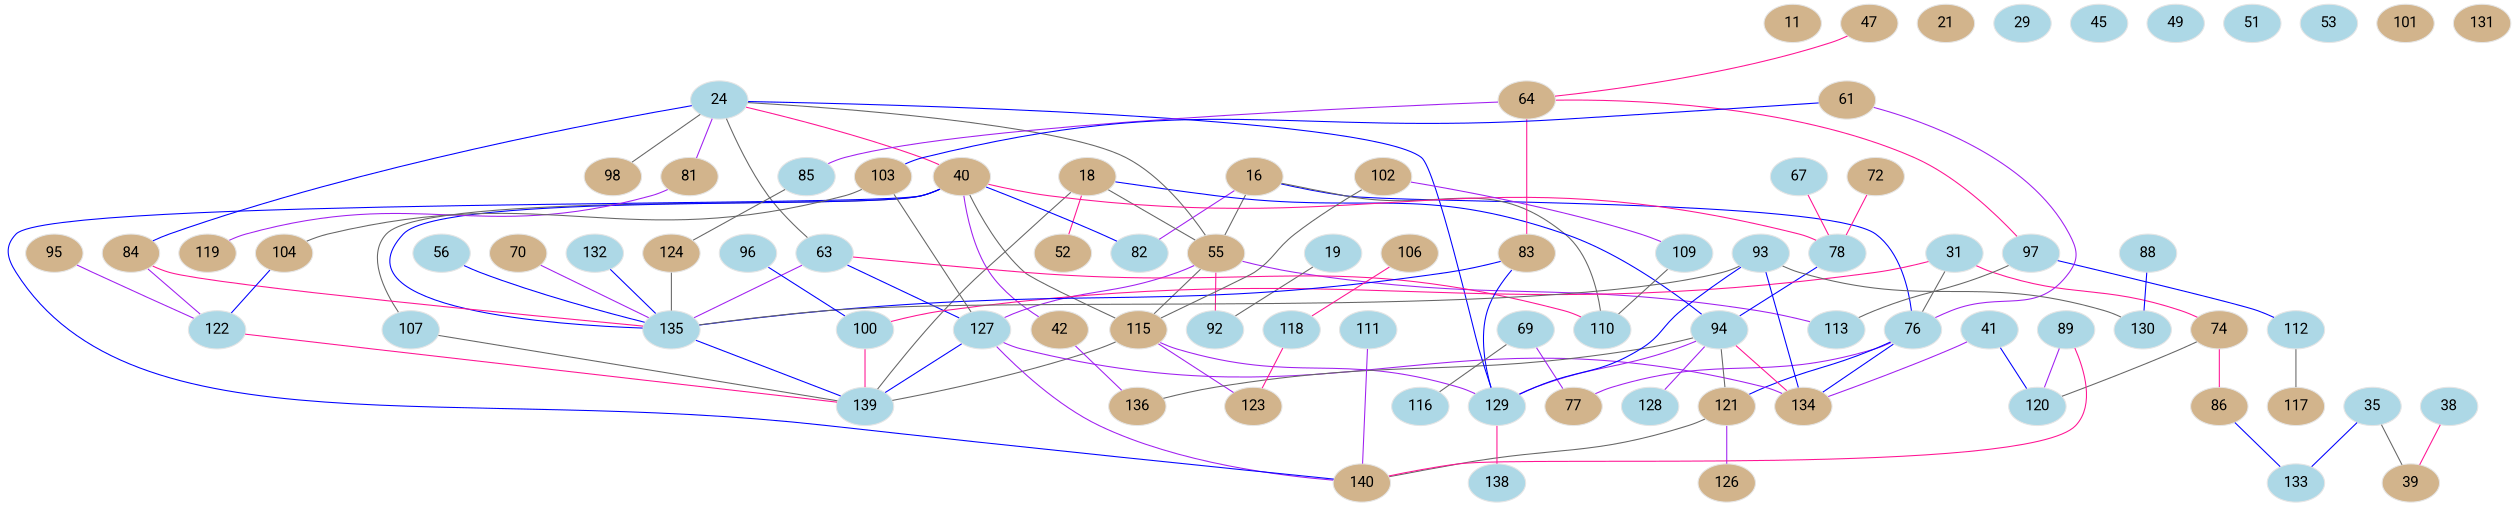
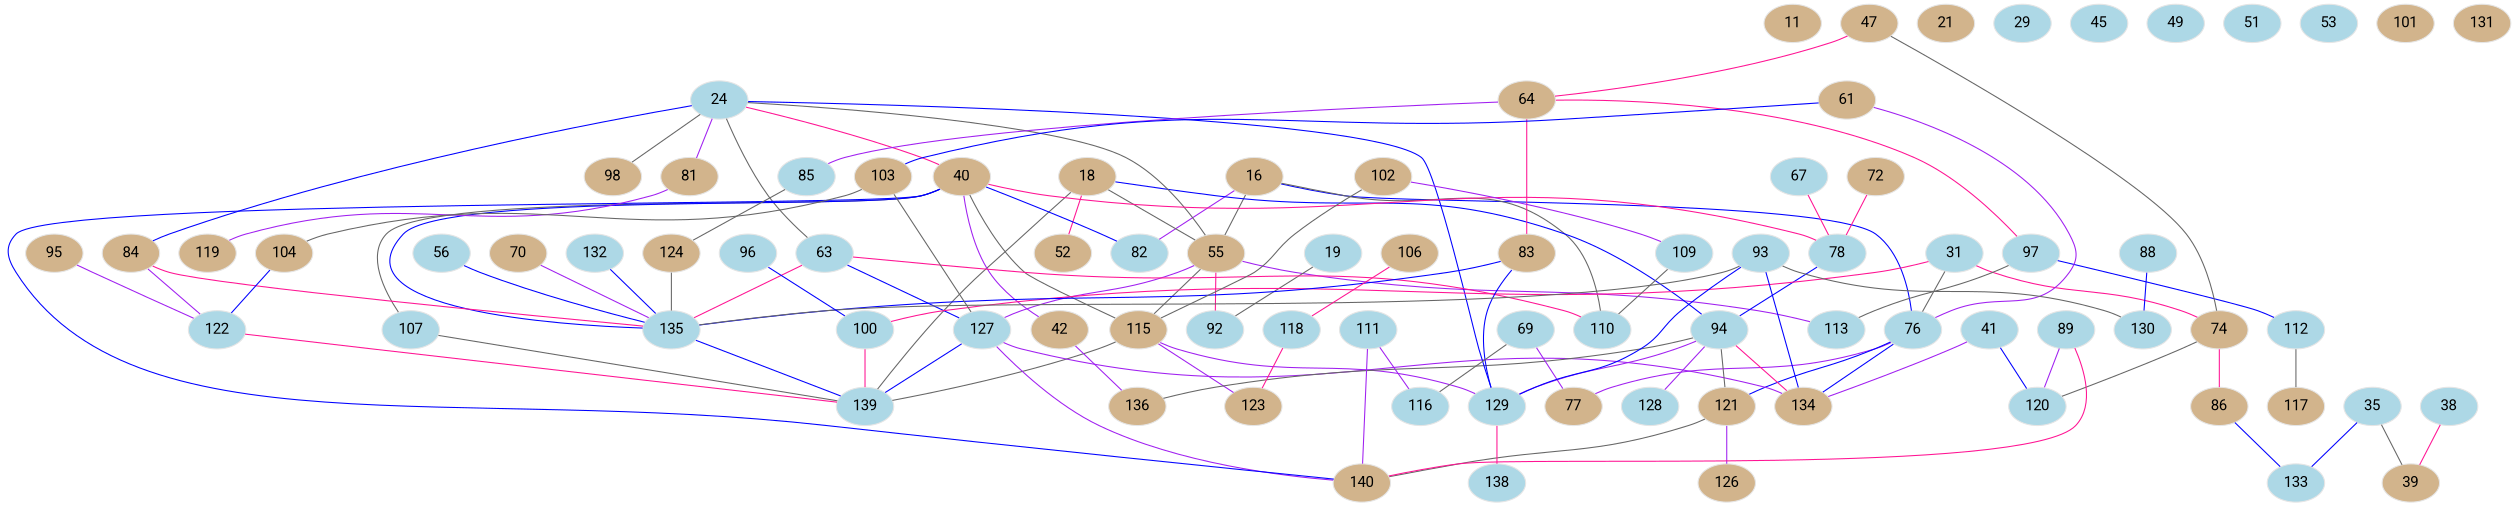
edge "47" -- "74": added
edge "63" -- "135": color purple -> deeppink
edge "111" -- "116": added
